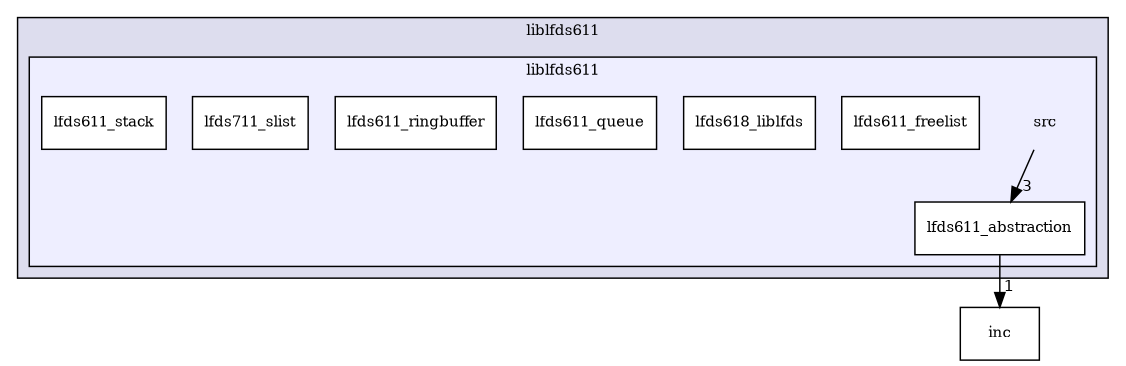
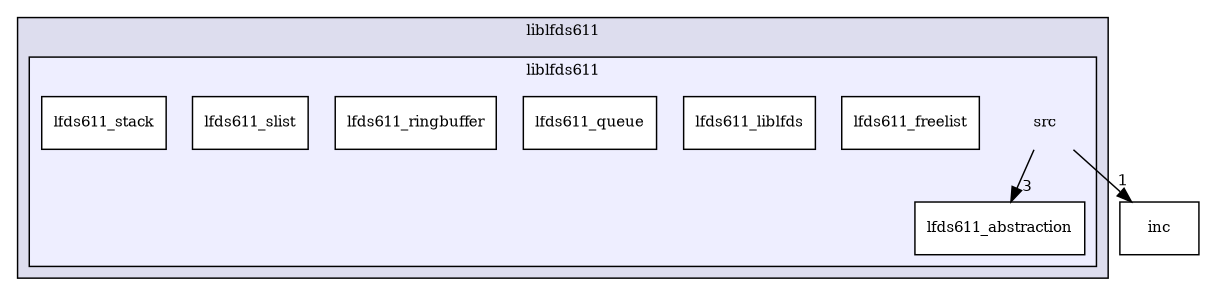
node "lfds711_slist": label "lfds711_slist" -> "lfds611_slist"
node "lfds618_liblfds": label "lfds618_liblfds" -> "lfds611_liblfds"
edge "lfds611_abstraction" -> "inc": now "src" -> "inc"
